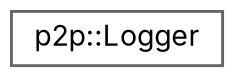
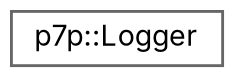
node "p2p::Logger": label "p2p::Logger" -> "p7p::Logger"
